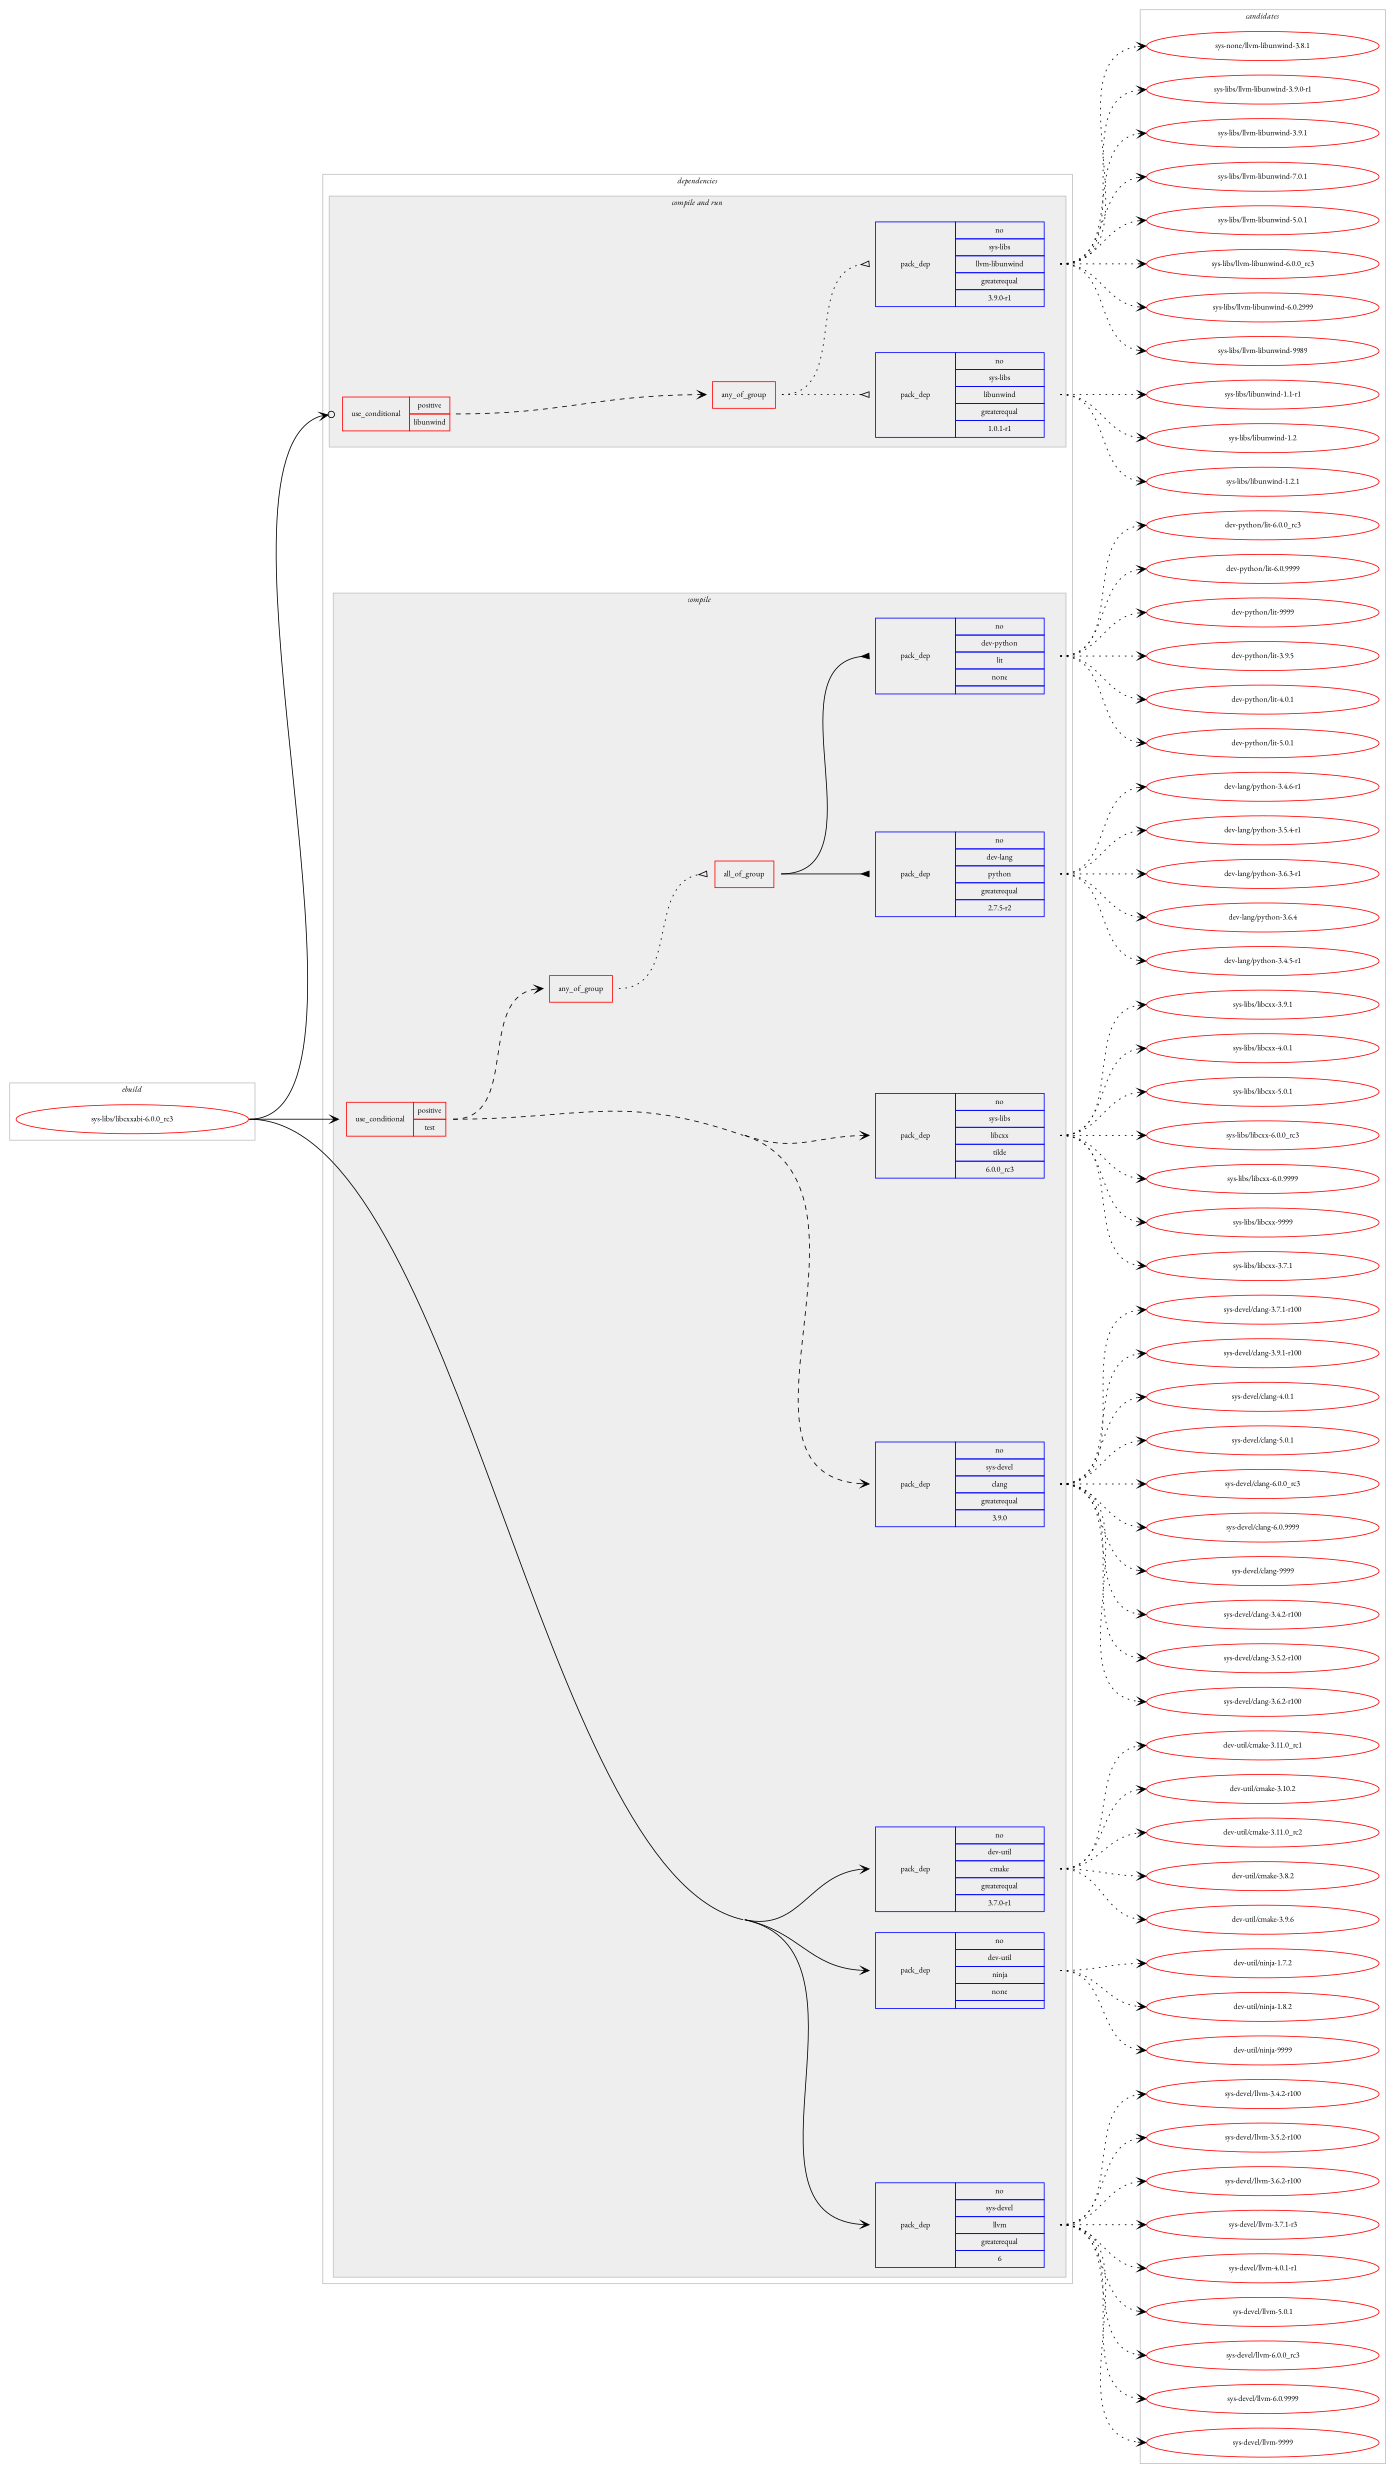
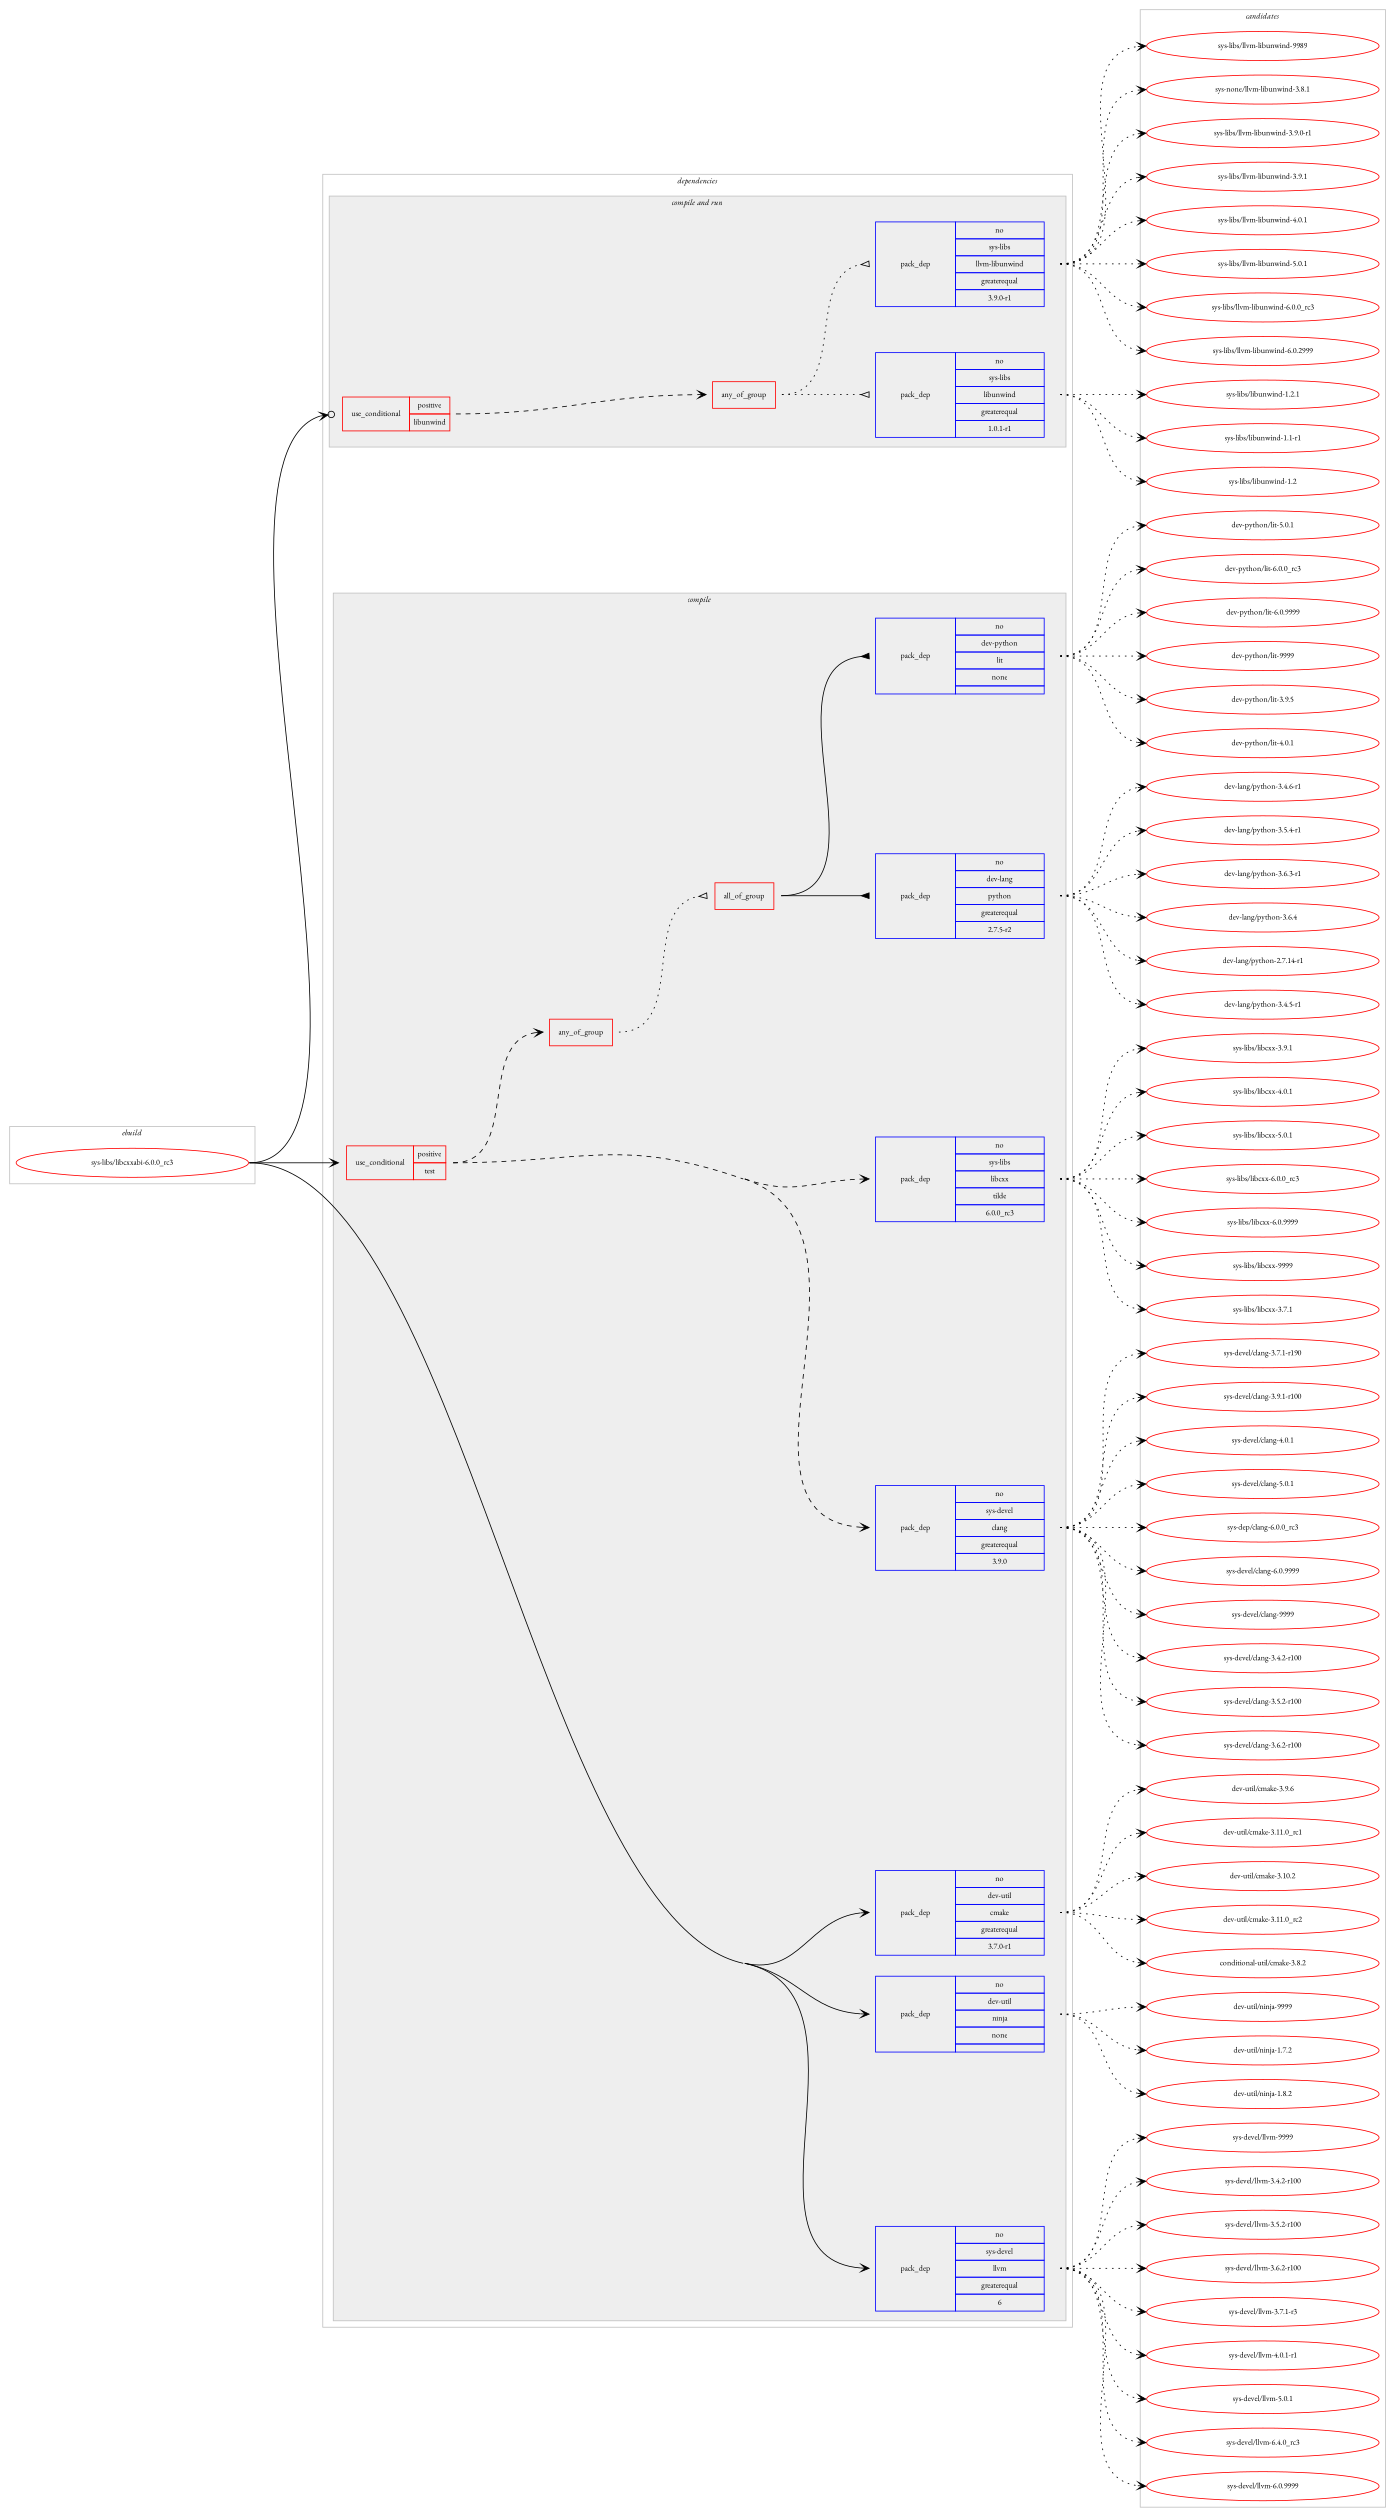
node "sys-libs/llvm-libunwind-7.0.1": label "sys-libs/llvm-libunwind-7.0.1" -> "sys-libs/llvm-libunwind-4.0.1"
node "dev-lang/python-2.7.14-r1": added
node "sys-devel/clang-3.7.1-r100": label "sys-devel/clang-3.7.1-r100" -> "sys-devel/clang-3.7.1-r190"
node "sys-devel/clang-6.0.0_rc3": label "sys-devel/clang-6.0.0_rc3" -> "sys-dep/clang-6.0.0_rc3"
node "dev-util/cmake-3.8.2": label "dev-util/cmake-3.8.2" -> "conditional-util/cmake-3.8.2"
node "sys-devel/llvm-6.0.0_rc3": label "sys-devel/llvm-6.0.0_rc3" -> "sys-devel/llvm-6.4.0_rc3"
